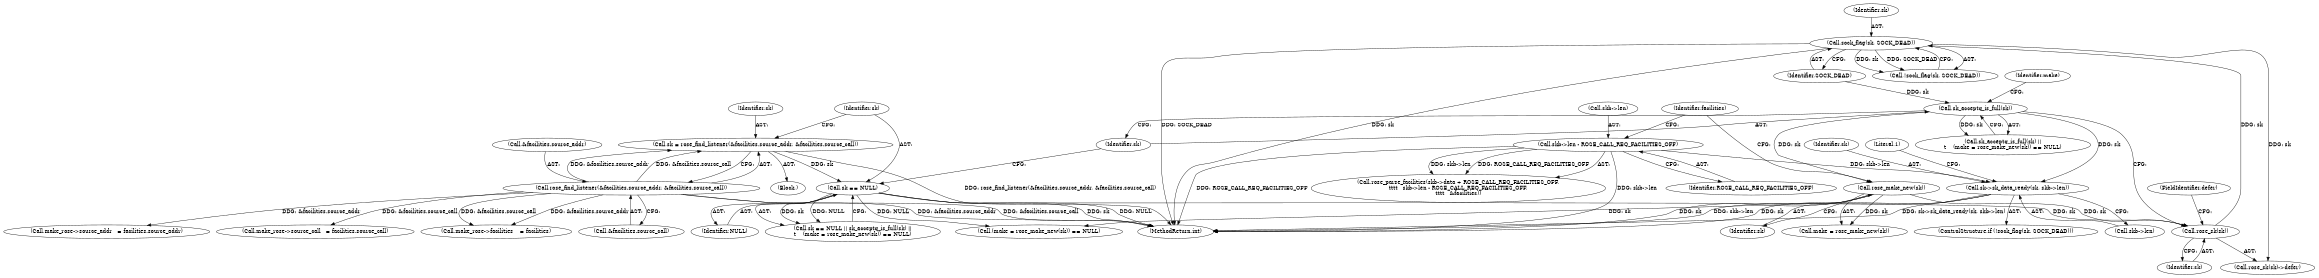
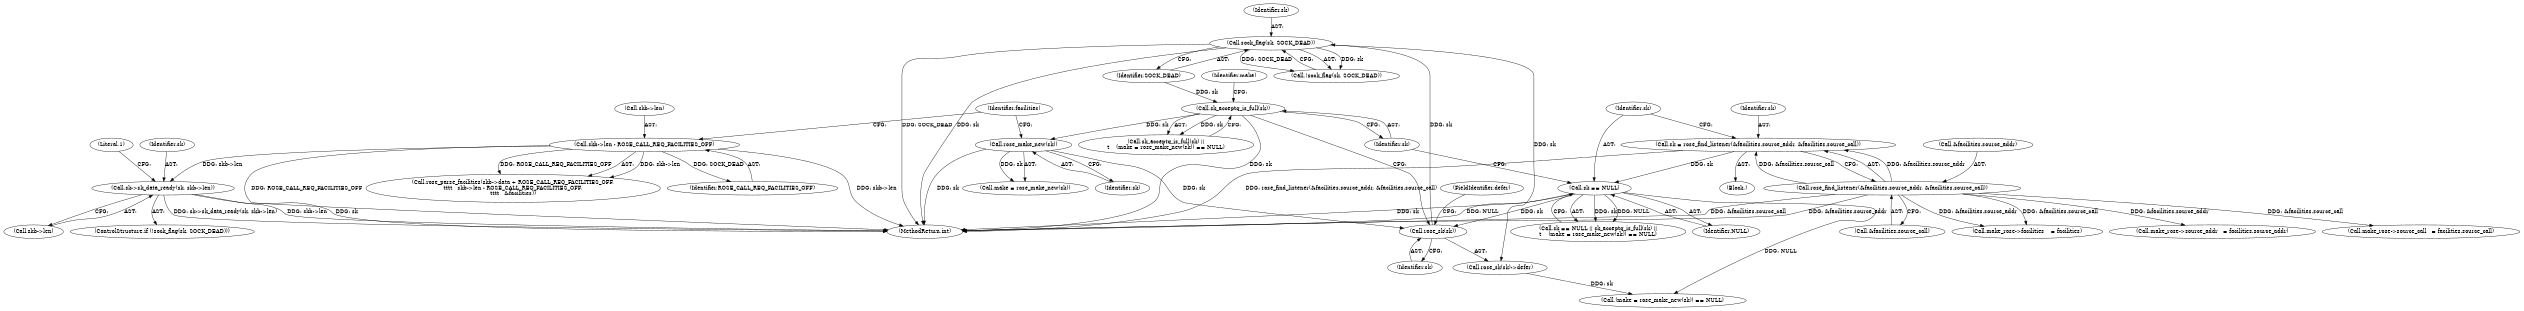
edge "(Call,sk_acceptq_is_full(sk))" -> "(Call,sk->sk_data_ready(sk, skb->len))": now "(Call,sk_acceptq_is_full(sk))" -> "(MethodReturn,int)"
edge "(Call,skb->len - ROSE_CALL_REQ_FACILITIES_OFF)" -> "(Identifier,ROSE_CALL_REQ_FACILITIES_OFF)": label "CFG: " -> "DDG: SOCK_DEAD"
edge "(Call,rose_make_new(sk))" -> "(Call,(make = rose_make_new(sk)) == NULL)": now "(Call,rose_sk(sk)->defer)" -> "(Call,(make = rose_make_new(sk)) == NULL)"
